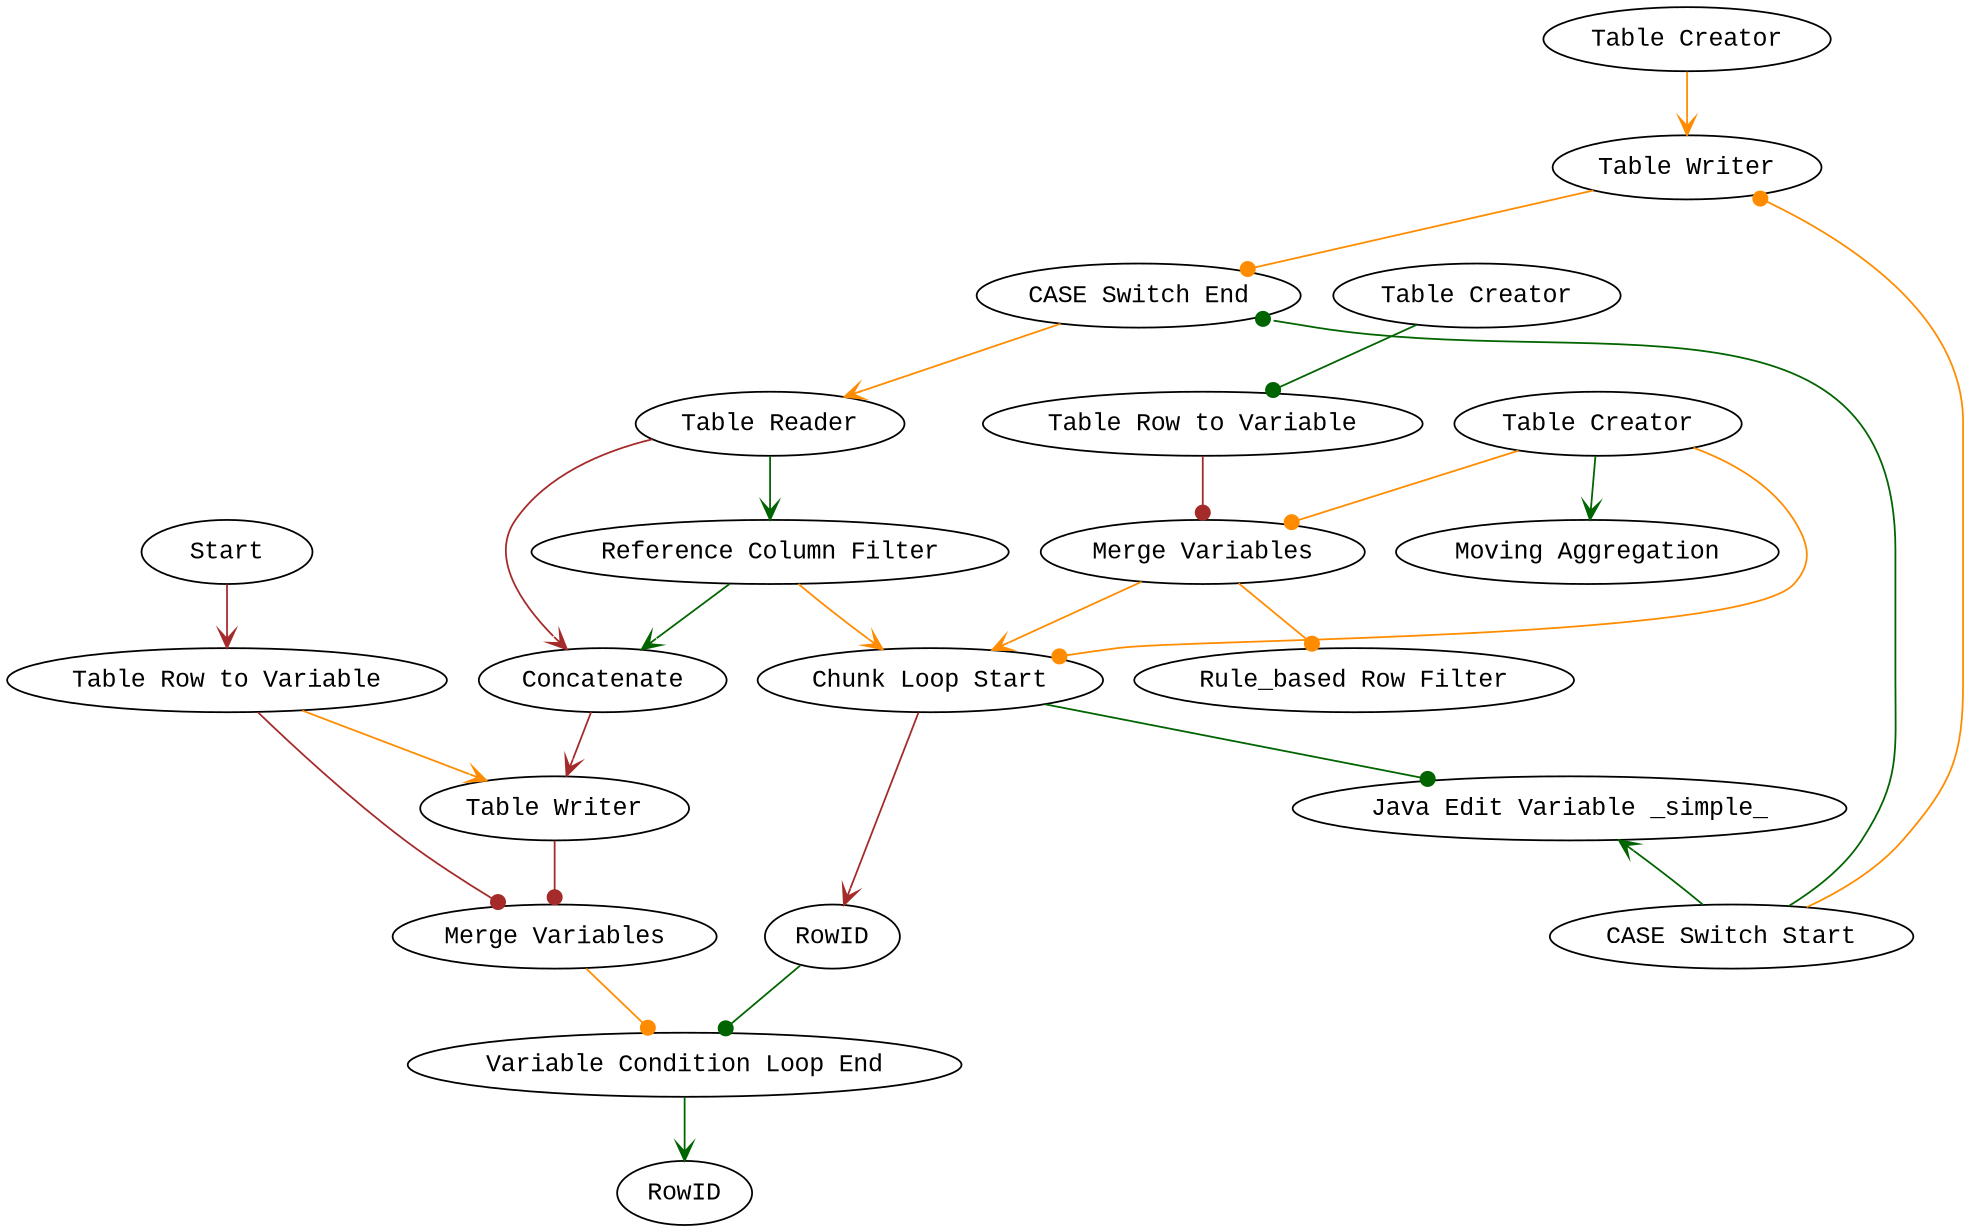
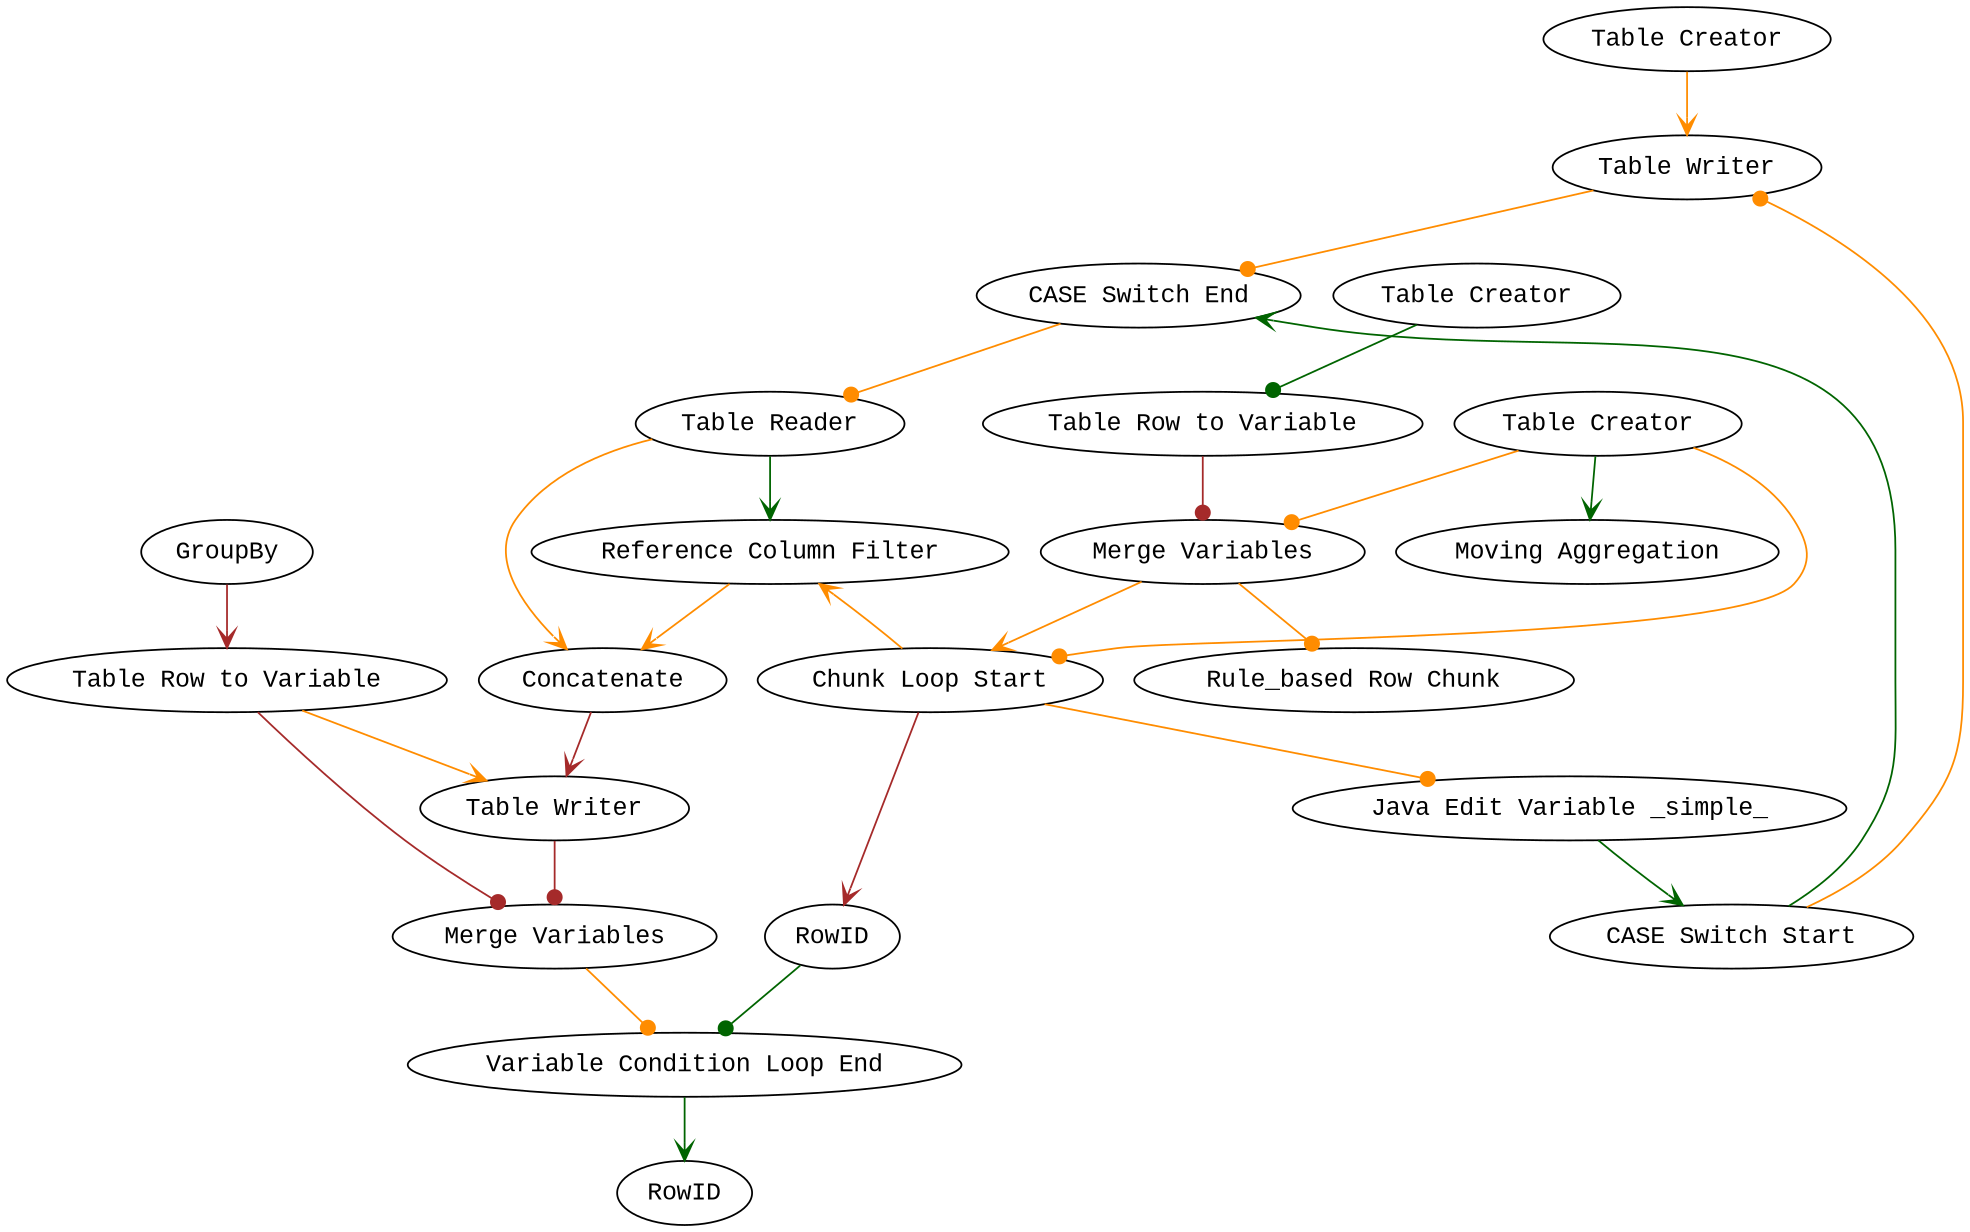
edge "CASE Switch End" -> "Table Reader": arrowhead vee -> dot
edge "CASE Switch Start" -> "CASE Switch End": arrowhead dot -> vee
edge "Table Reader" -> "Concatenate": color brown -> darkorange
node "Start": label "Start" -> "GroupBy"
edge "Reference Column Filter" -> "Concatenate": color darkgreen -> darkorange
edge "Reference Column Filter" -> "Chunk Loop Start": reversed
node "Rule_based Row Filter": label "Rule_based Row Filter" -> "Rule_based Row Chunk"
edge "Chunk Loop Start" -> "Java Edit Variable _simple_": color darkgreen -> darkorange
edge "CASE Switch Start" -> "Java Edit Variable _simple_": reversed
